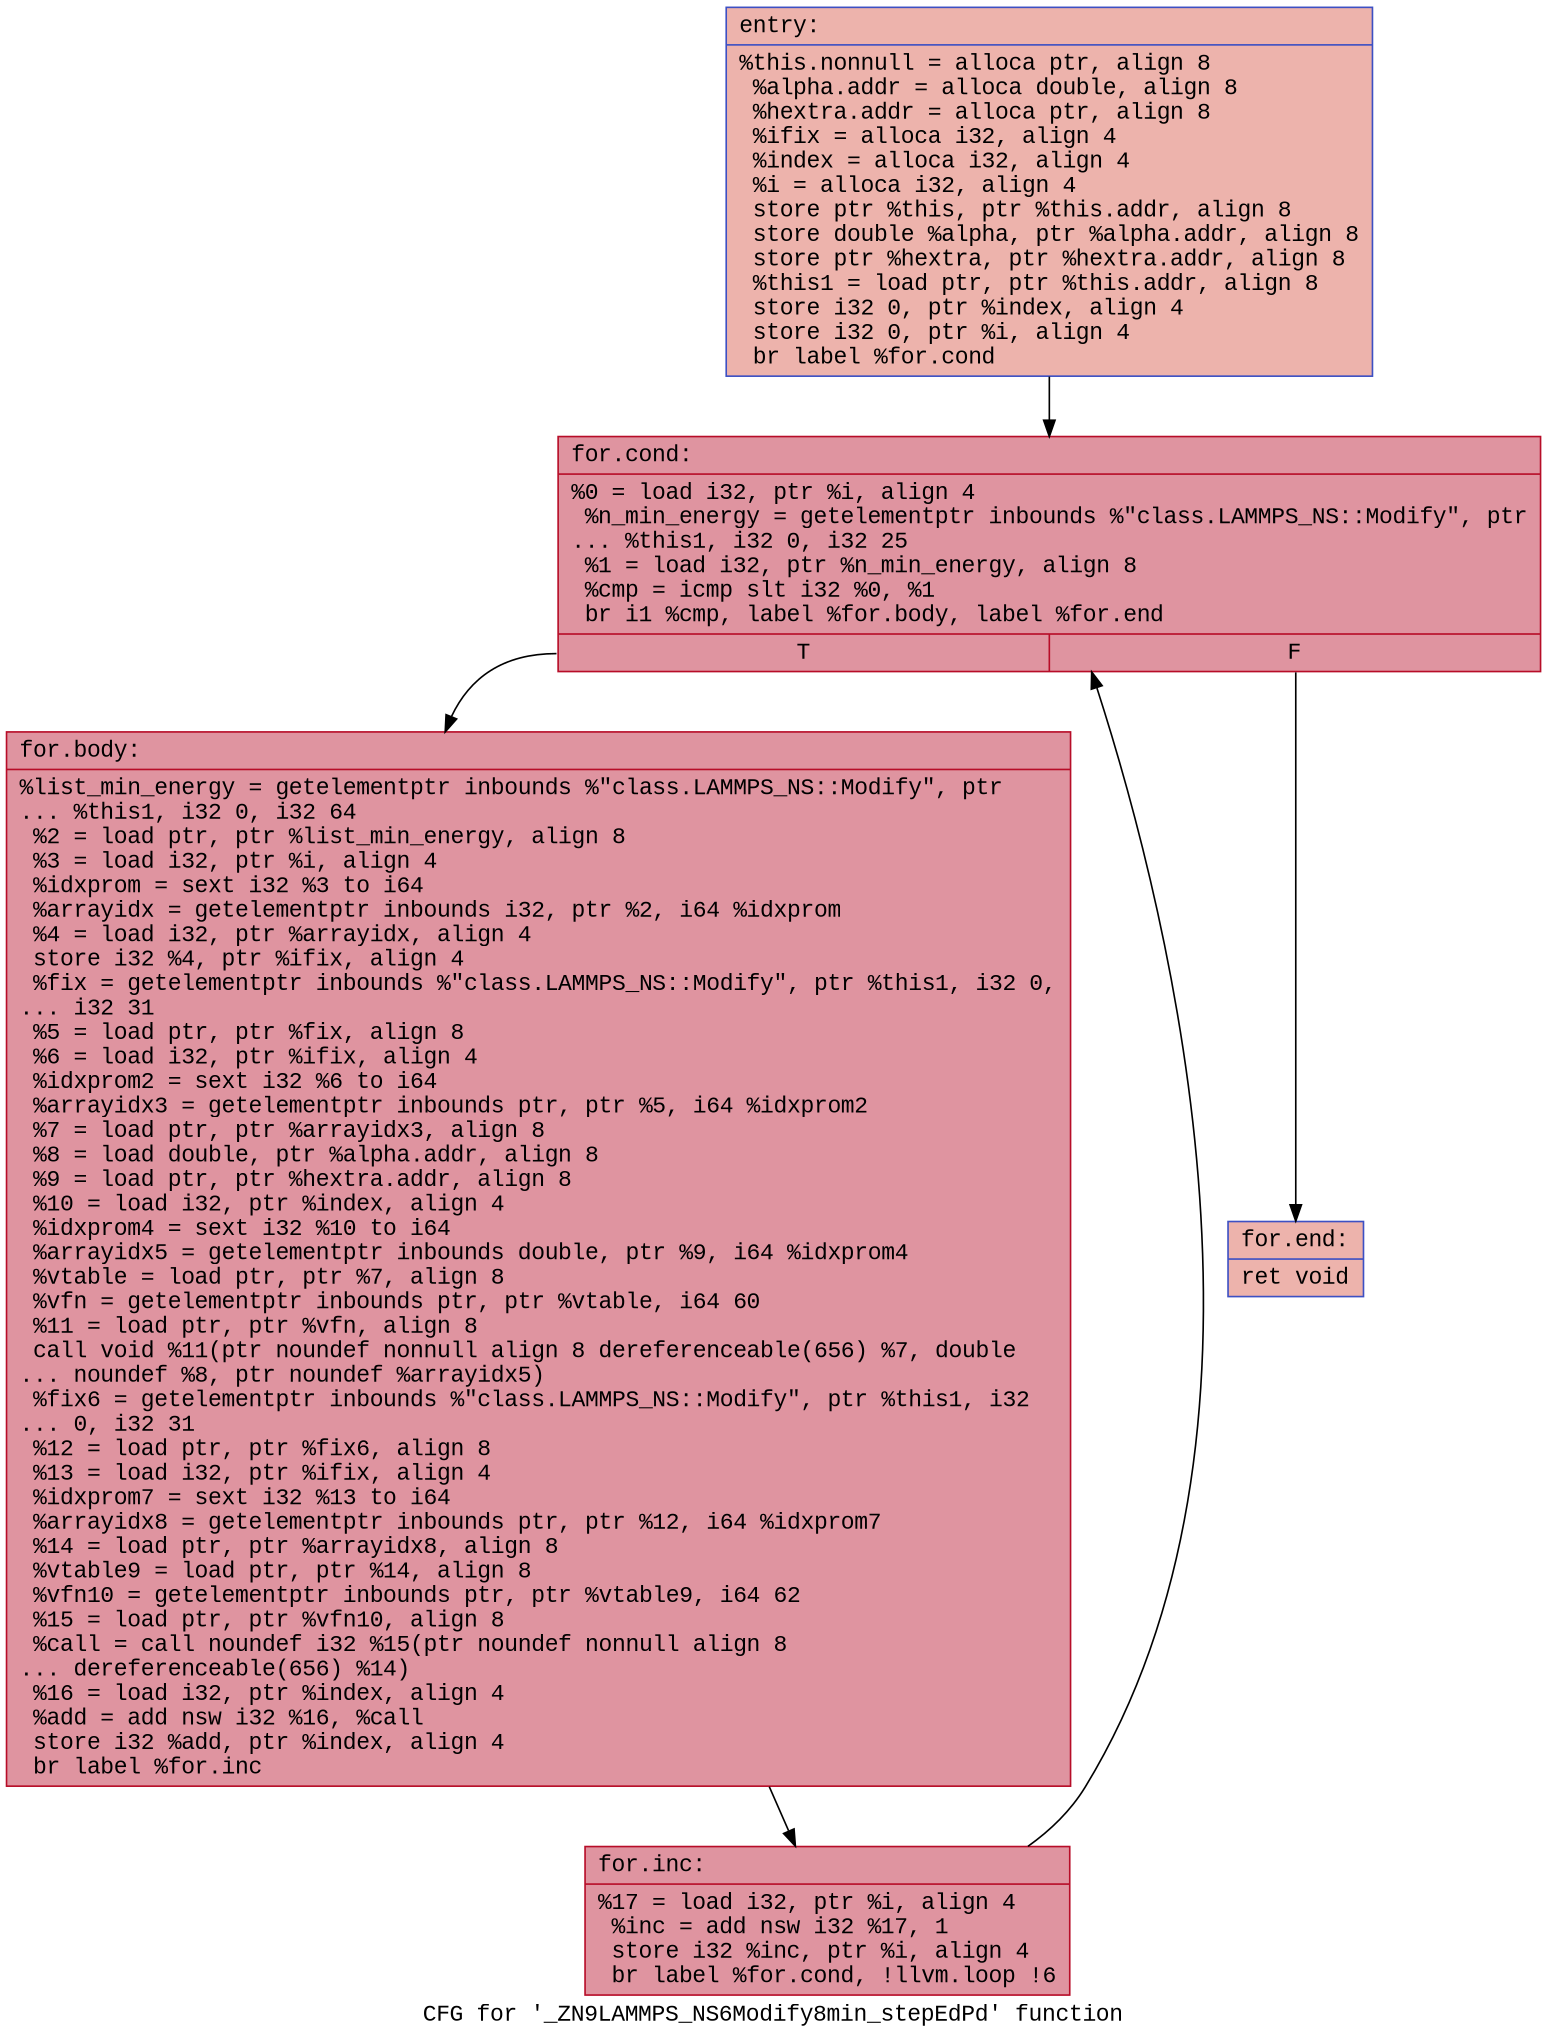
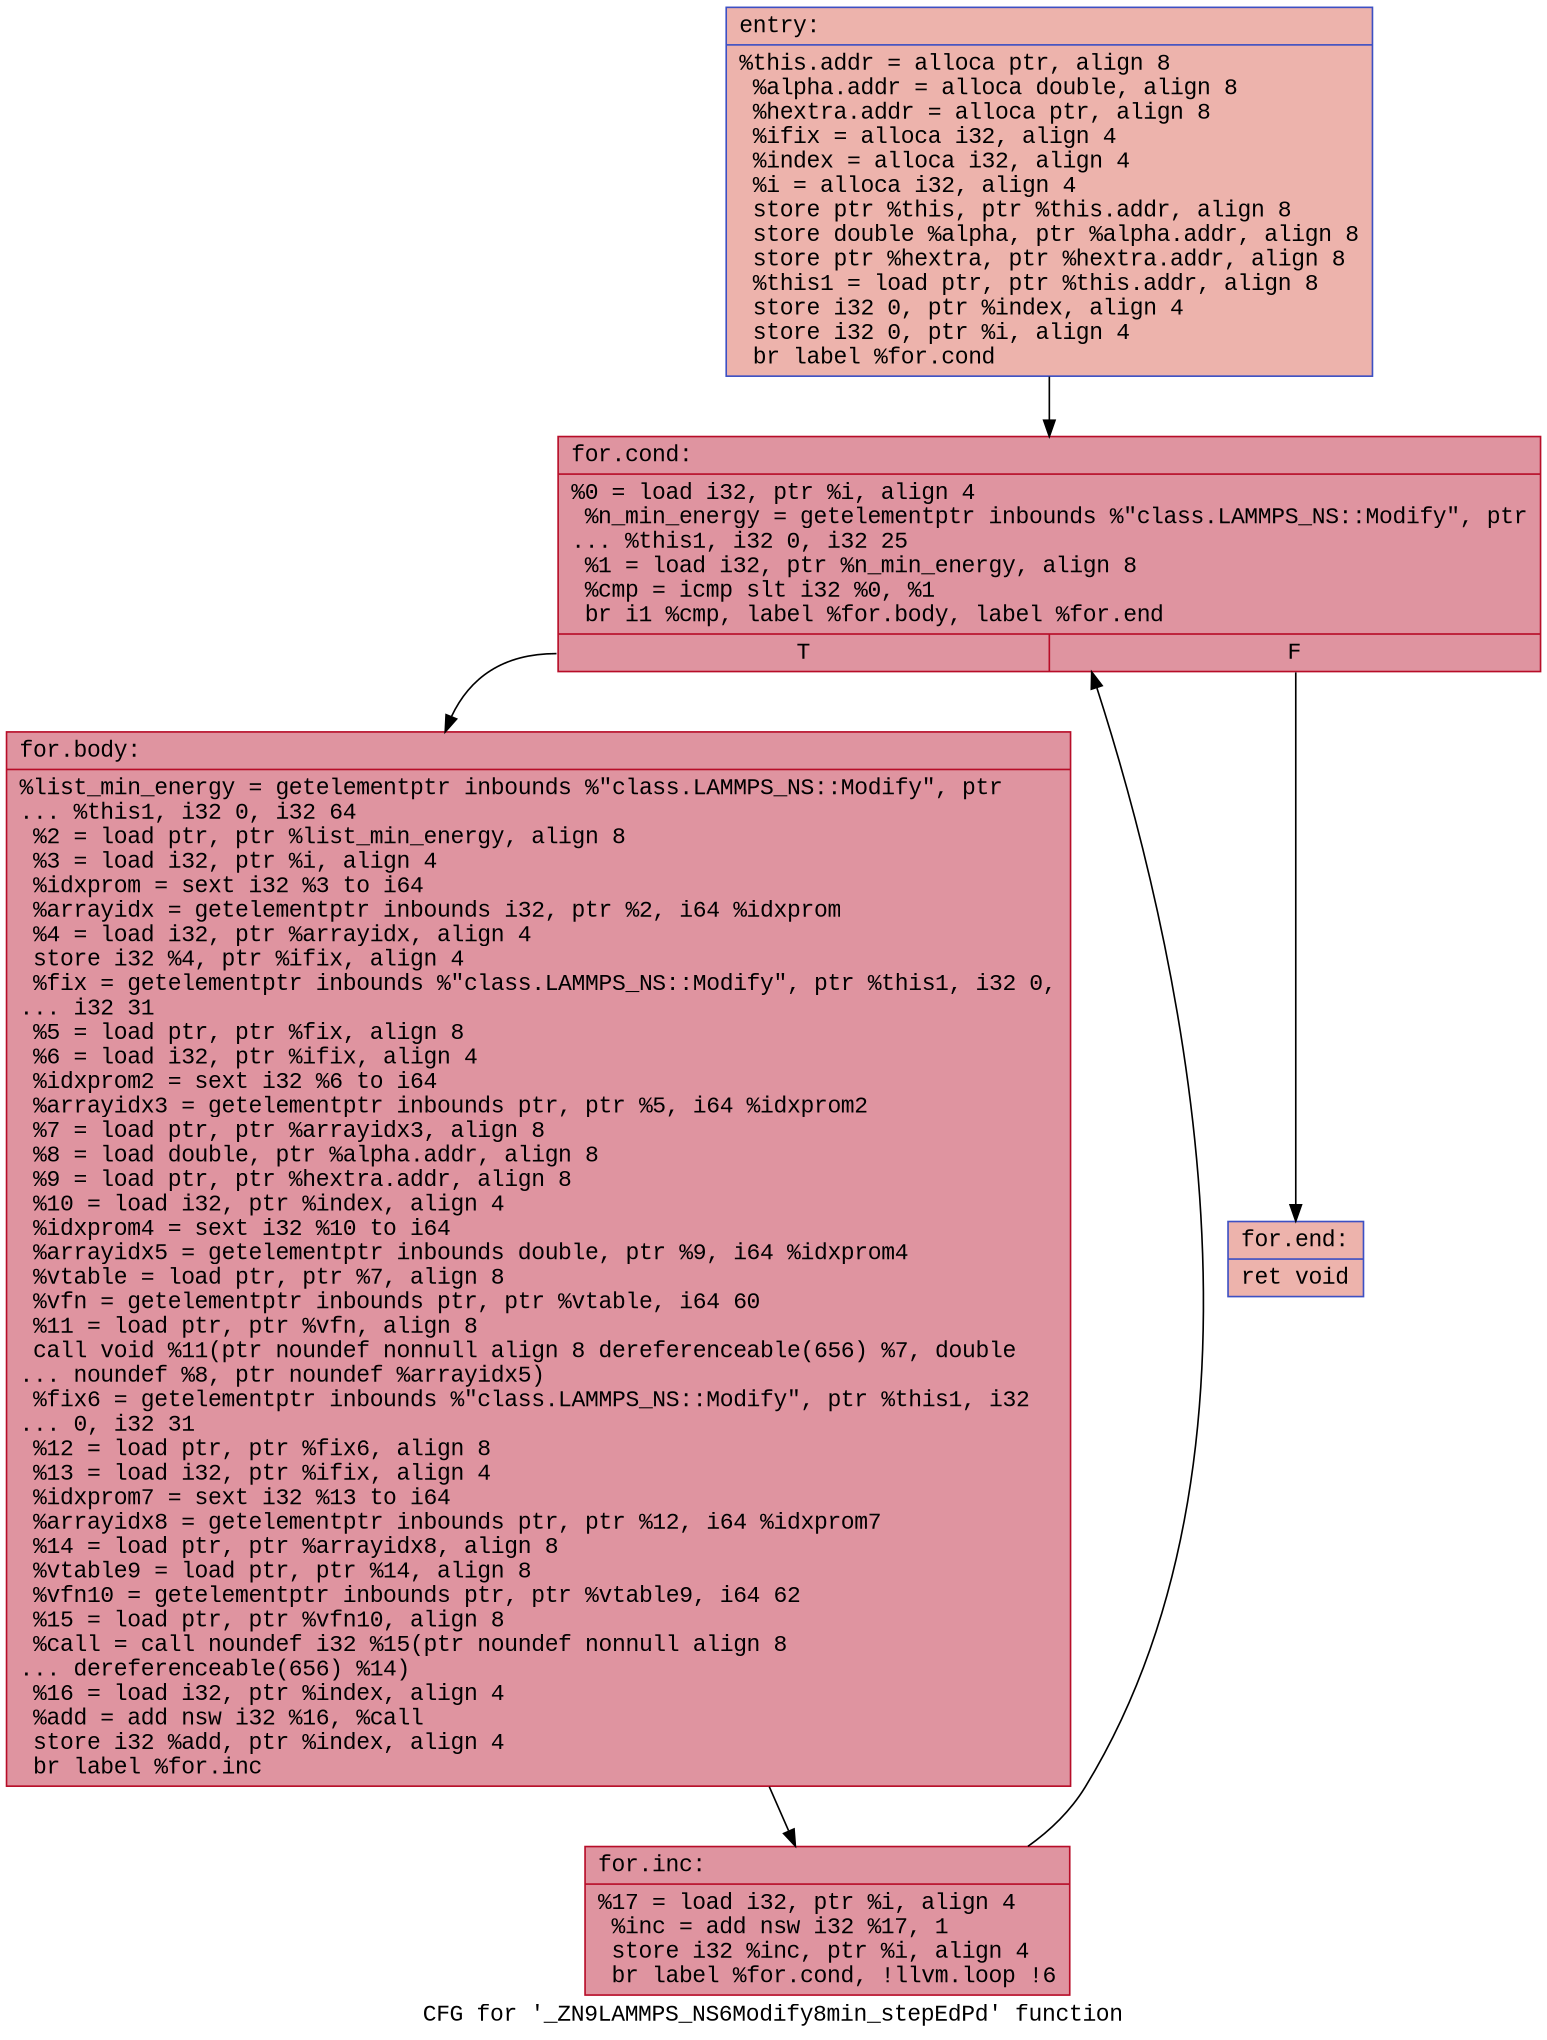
node "entry:": text "%this.nonnull = alloca ptr, align 8" -> "%this.addr = alloca ptr, align 8"
